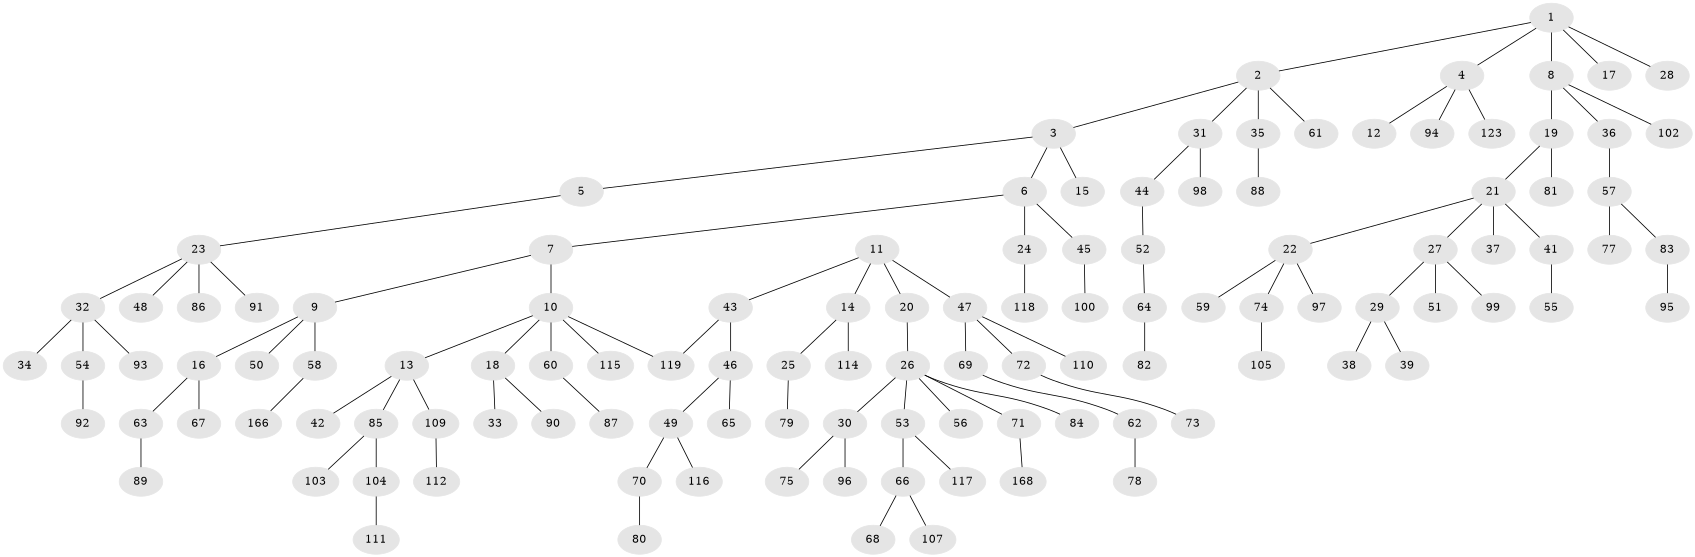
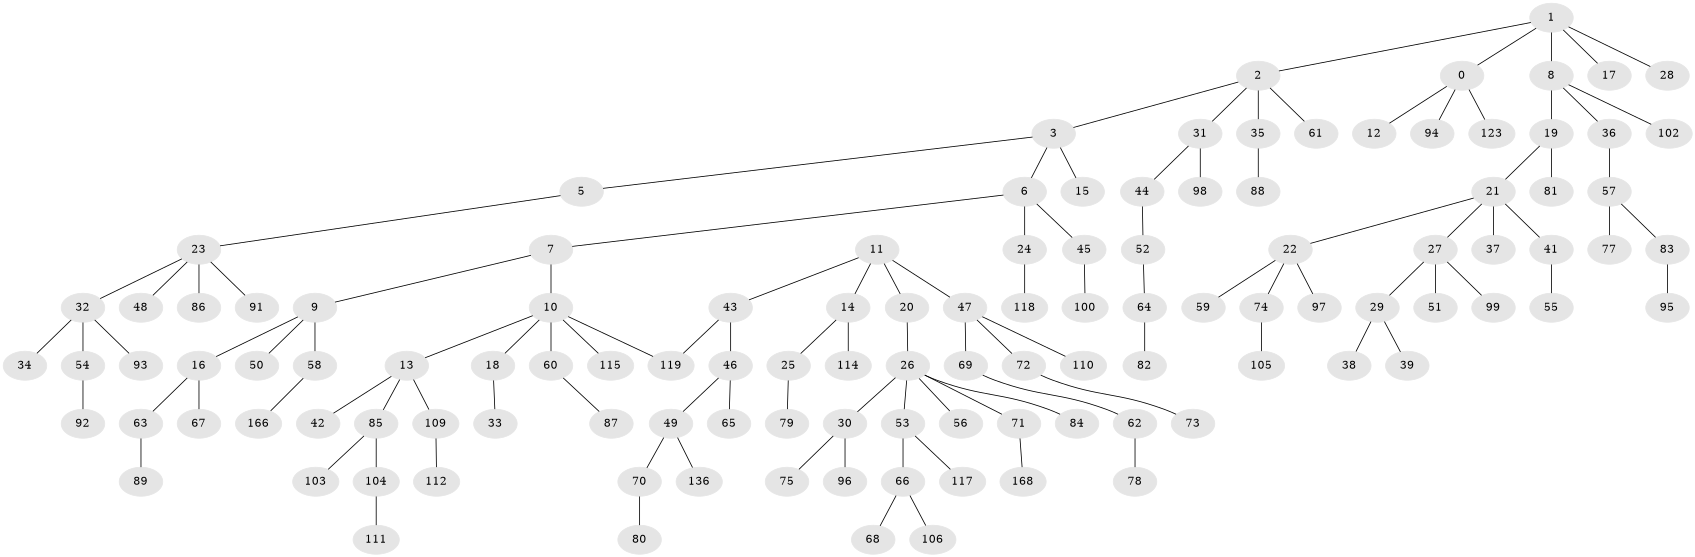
node "4": label "4" -> "0"
node "90": removed
node "116": label "116" -> "136"
node "107": label "107" -> "106"
